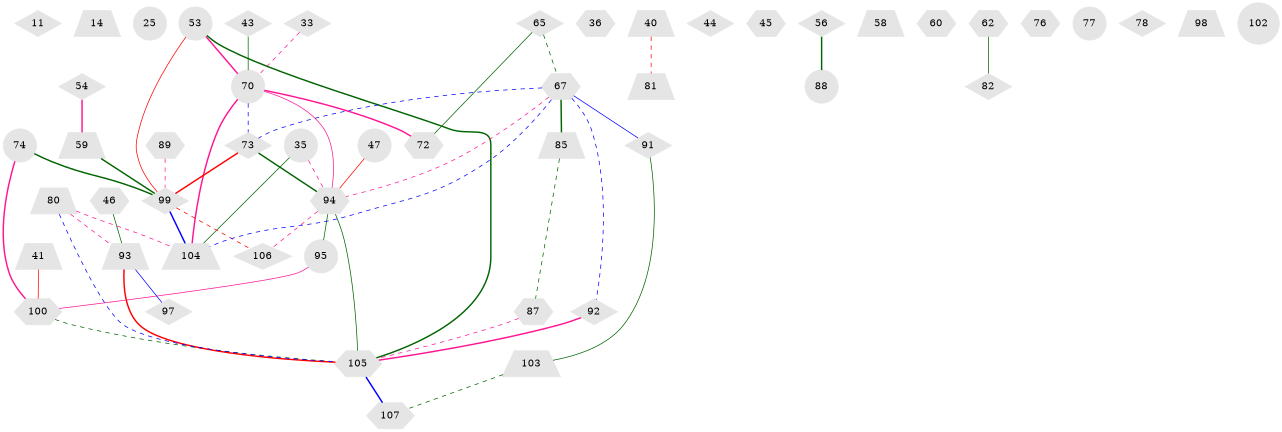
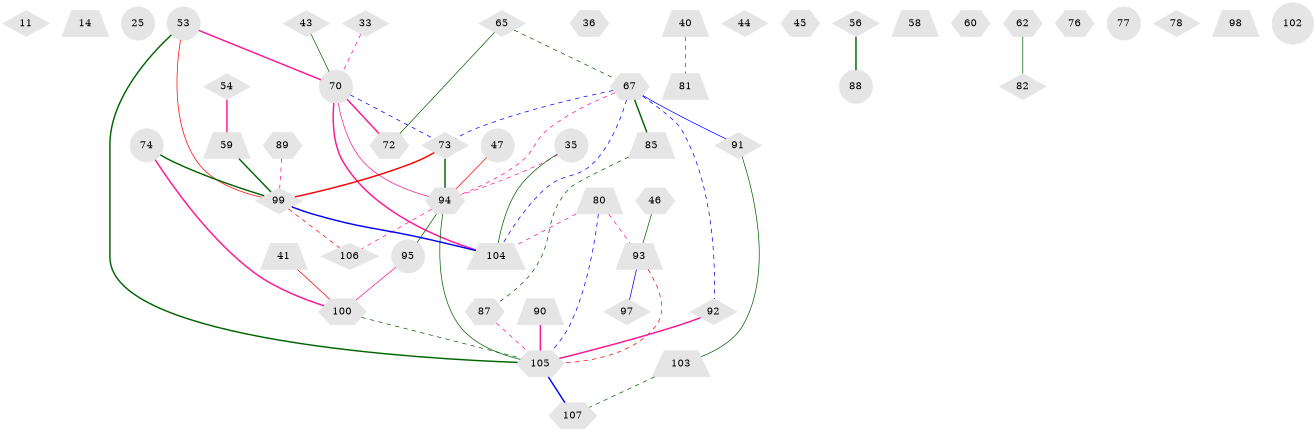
node "90": added
edge "93" -- "105": style bold -> dashed
